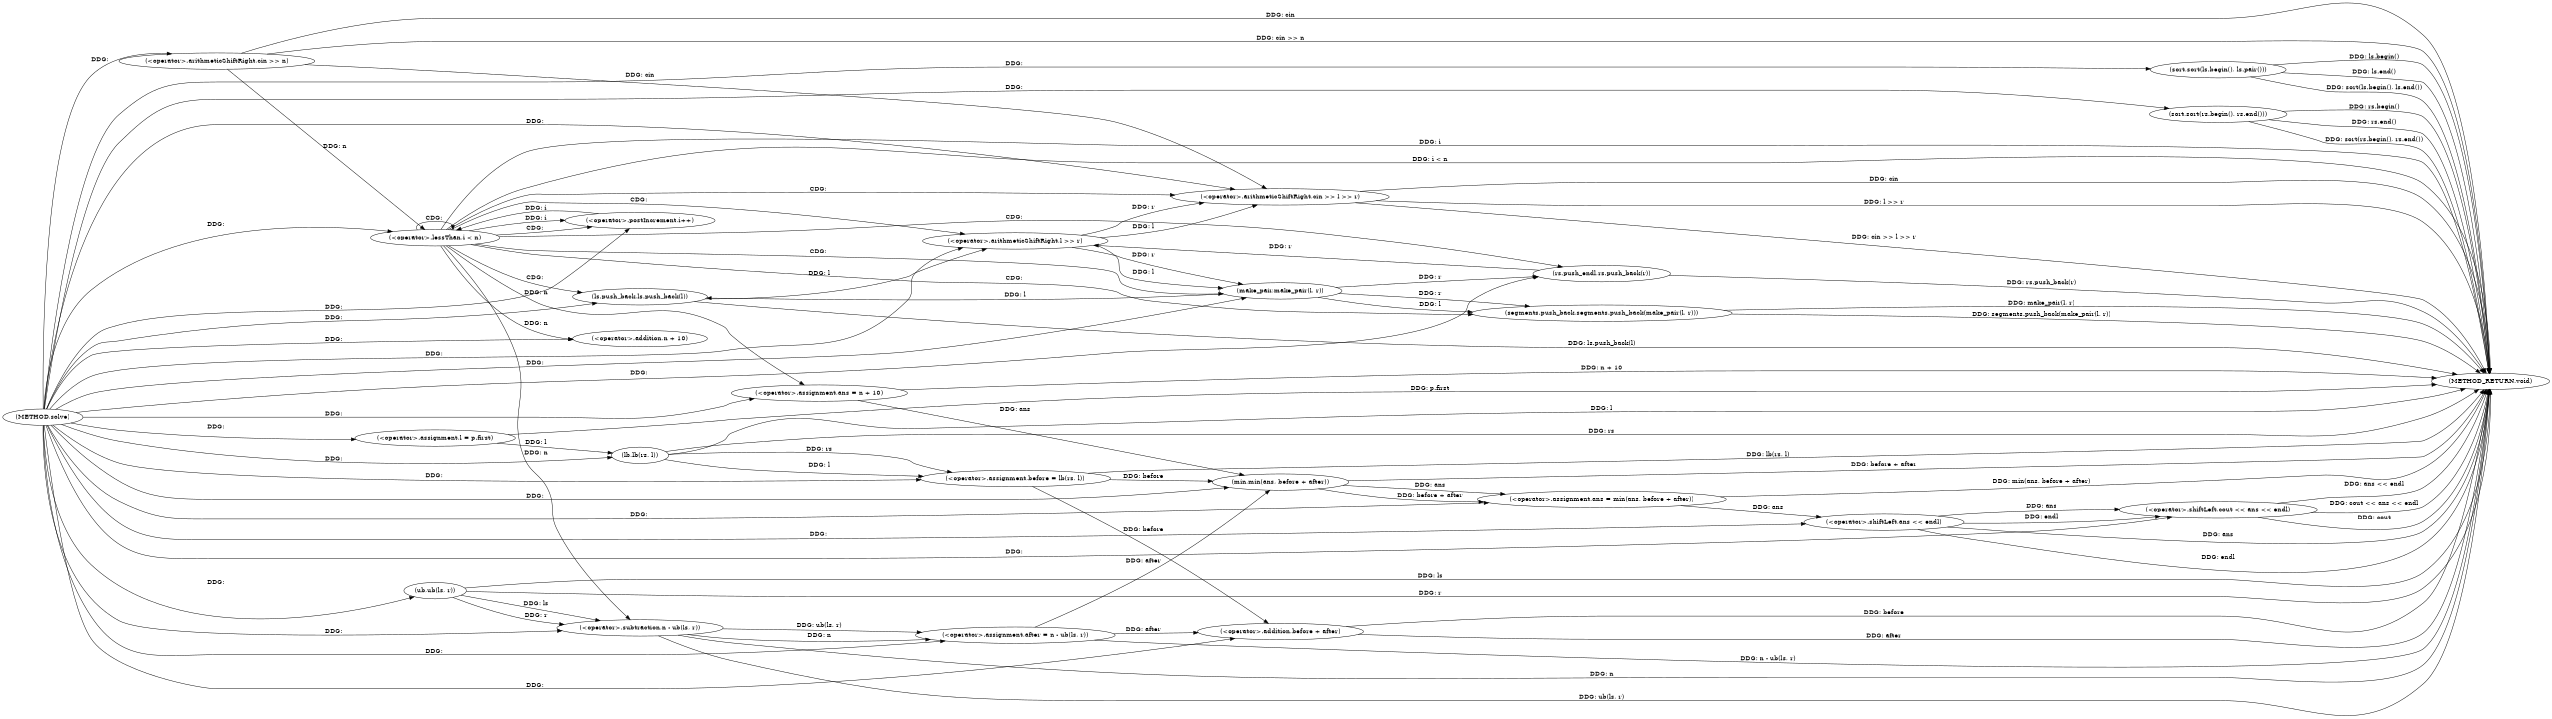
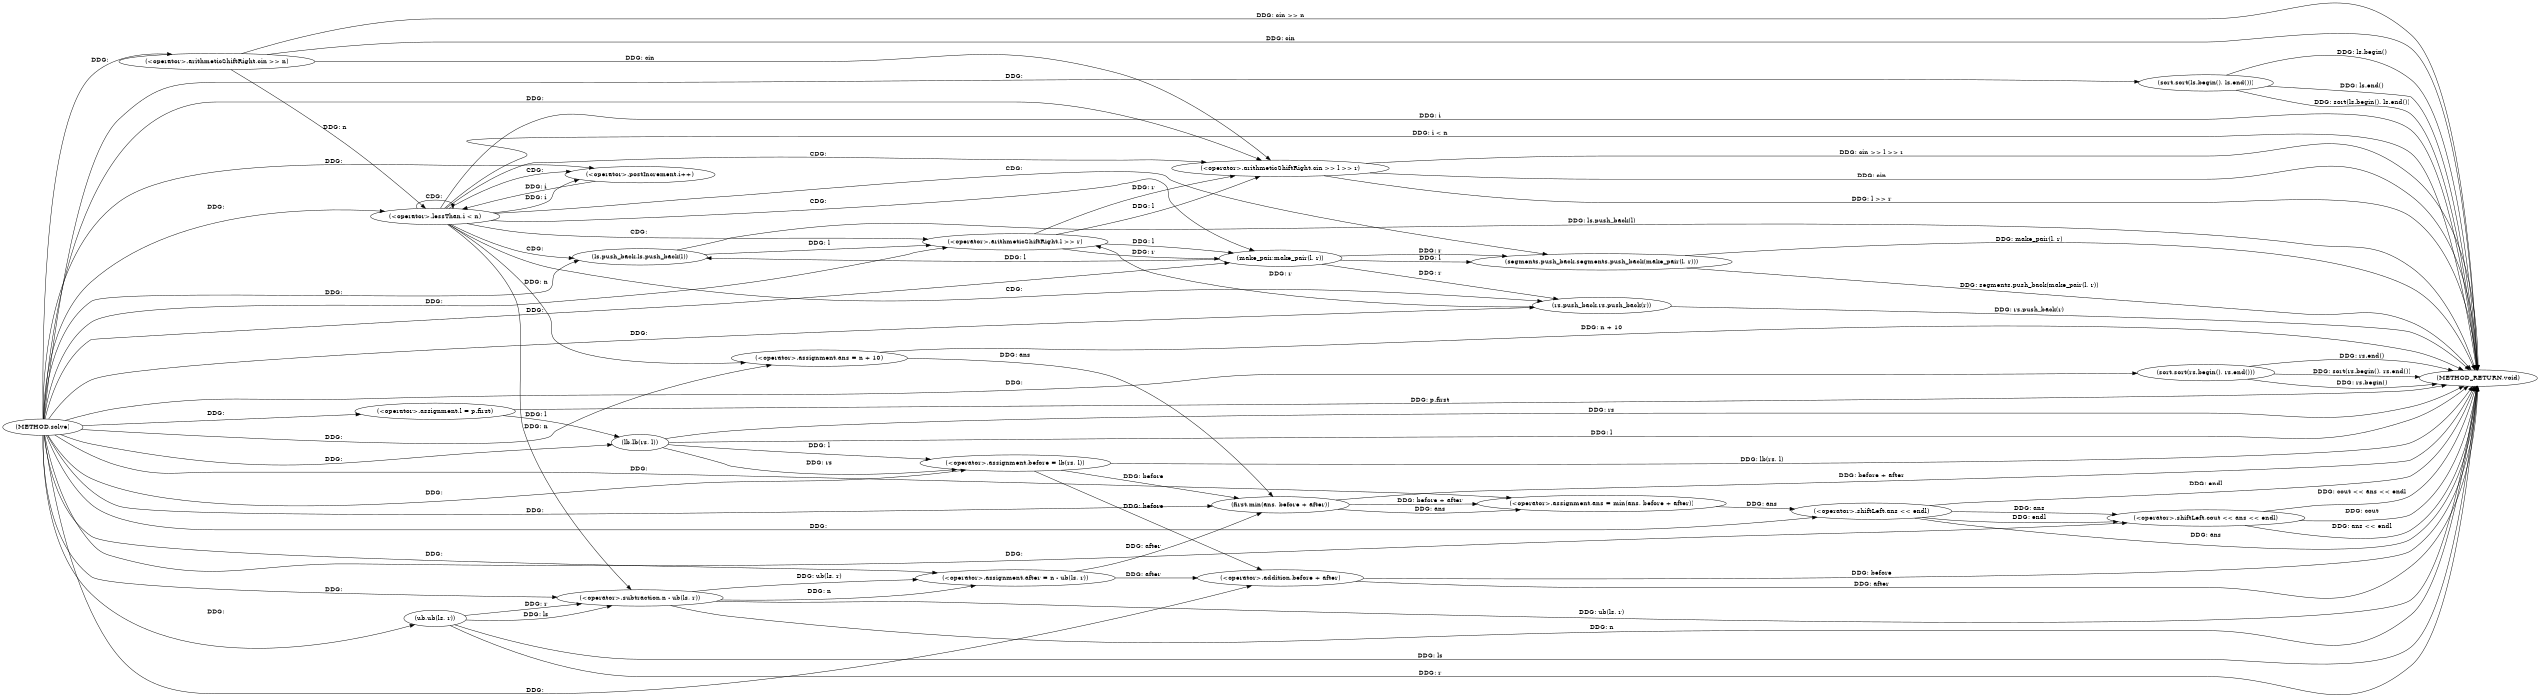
node "(sort,sort(ls.begin(), ls.pair()))": label "(sort,sort(ls.begin(), ls.pair()))" -> "(sort,sort(ls.begin(), ls.end()))"
node "(rs.push_endl,rs.push_back(r))": label "(rs.push_endl,rs.push_back(r))" -> "(rs.push_back,rs.push_back(r))"
node "(<operator>.addition,n + 10)": removed
node "(min,min(ans, before + after))": label "(min,min(ans, before + after))" -> "(first,min(ans, before + after))"
edge "(<operator>.assignment,ans = min(ans, before + after))" -> "(METHOD_RETURN,void)": removed, label "DDG: min(ans, before + after)"
edge "(<operator>.assignment,after = n - ub(ls, r))" -> "(METHOD_RETURN,void)": removed, label "DDG: n - ub(ls, r)"
